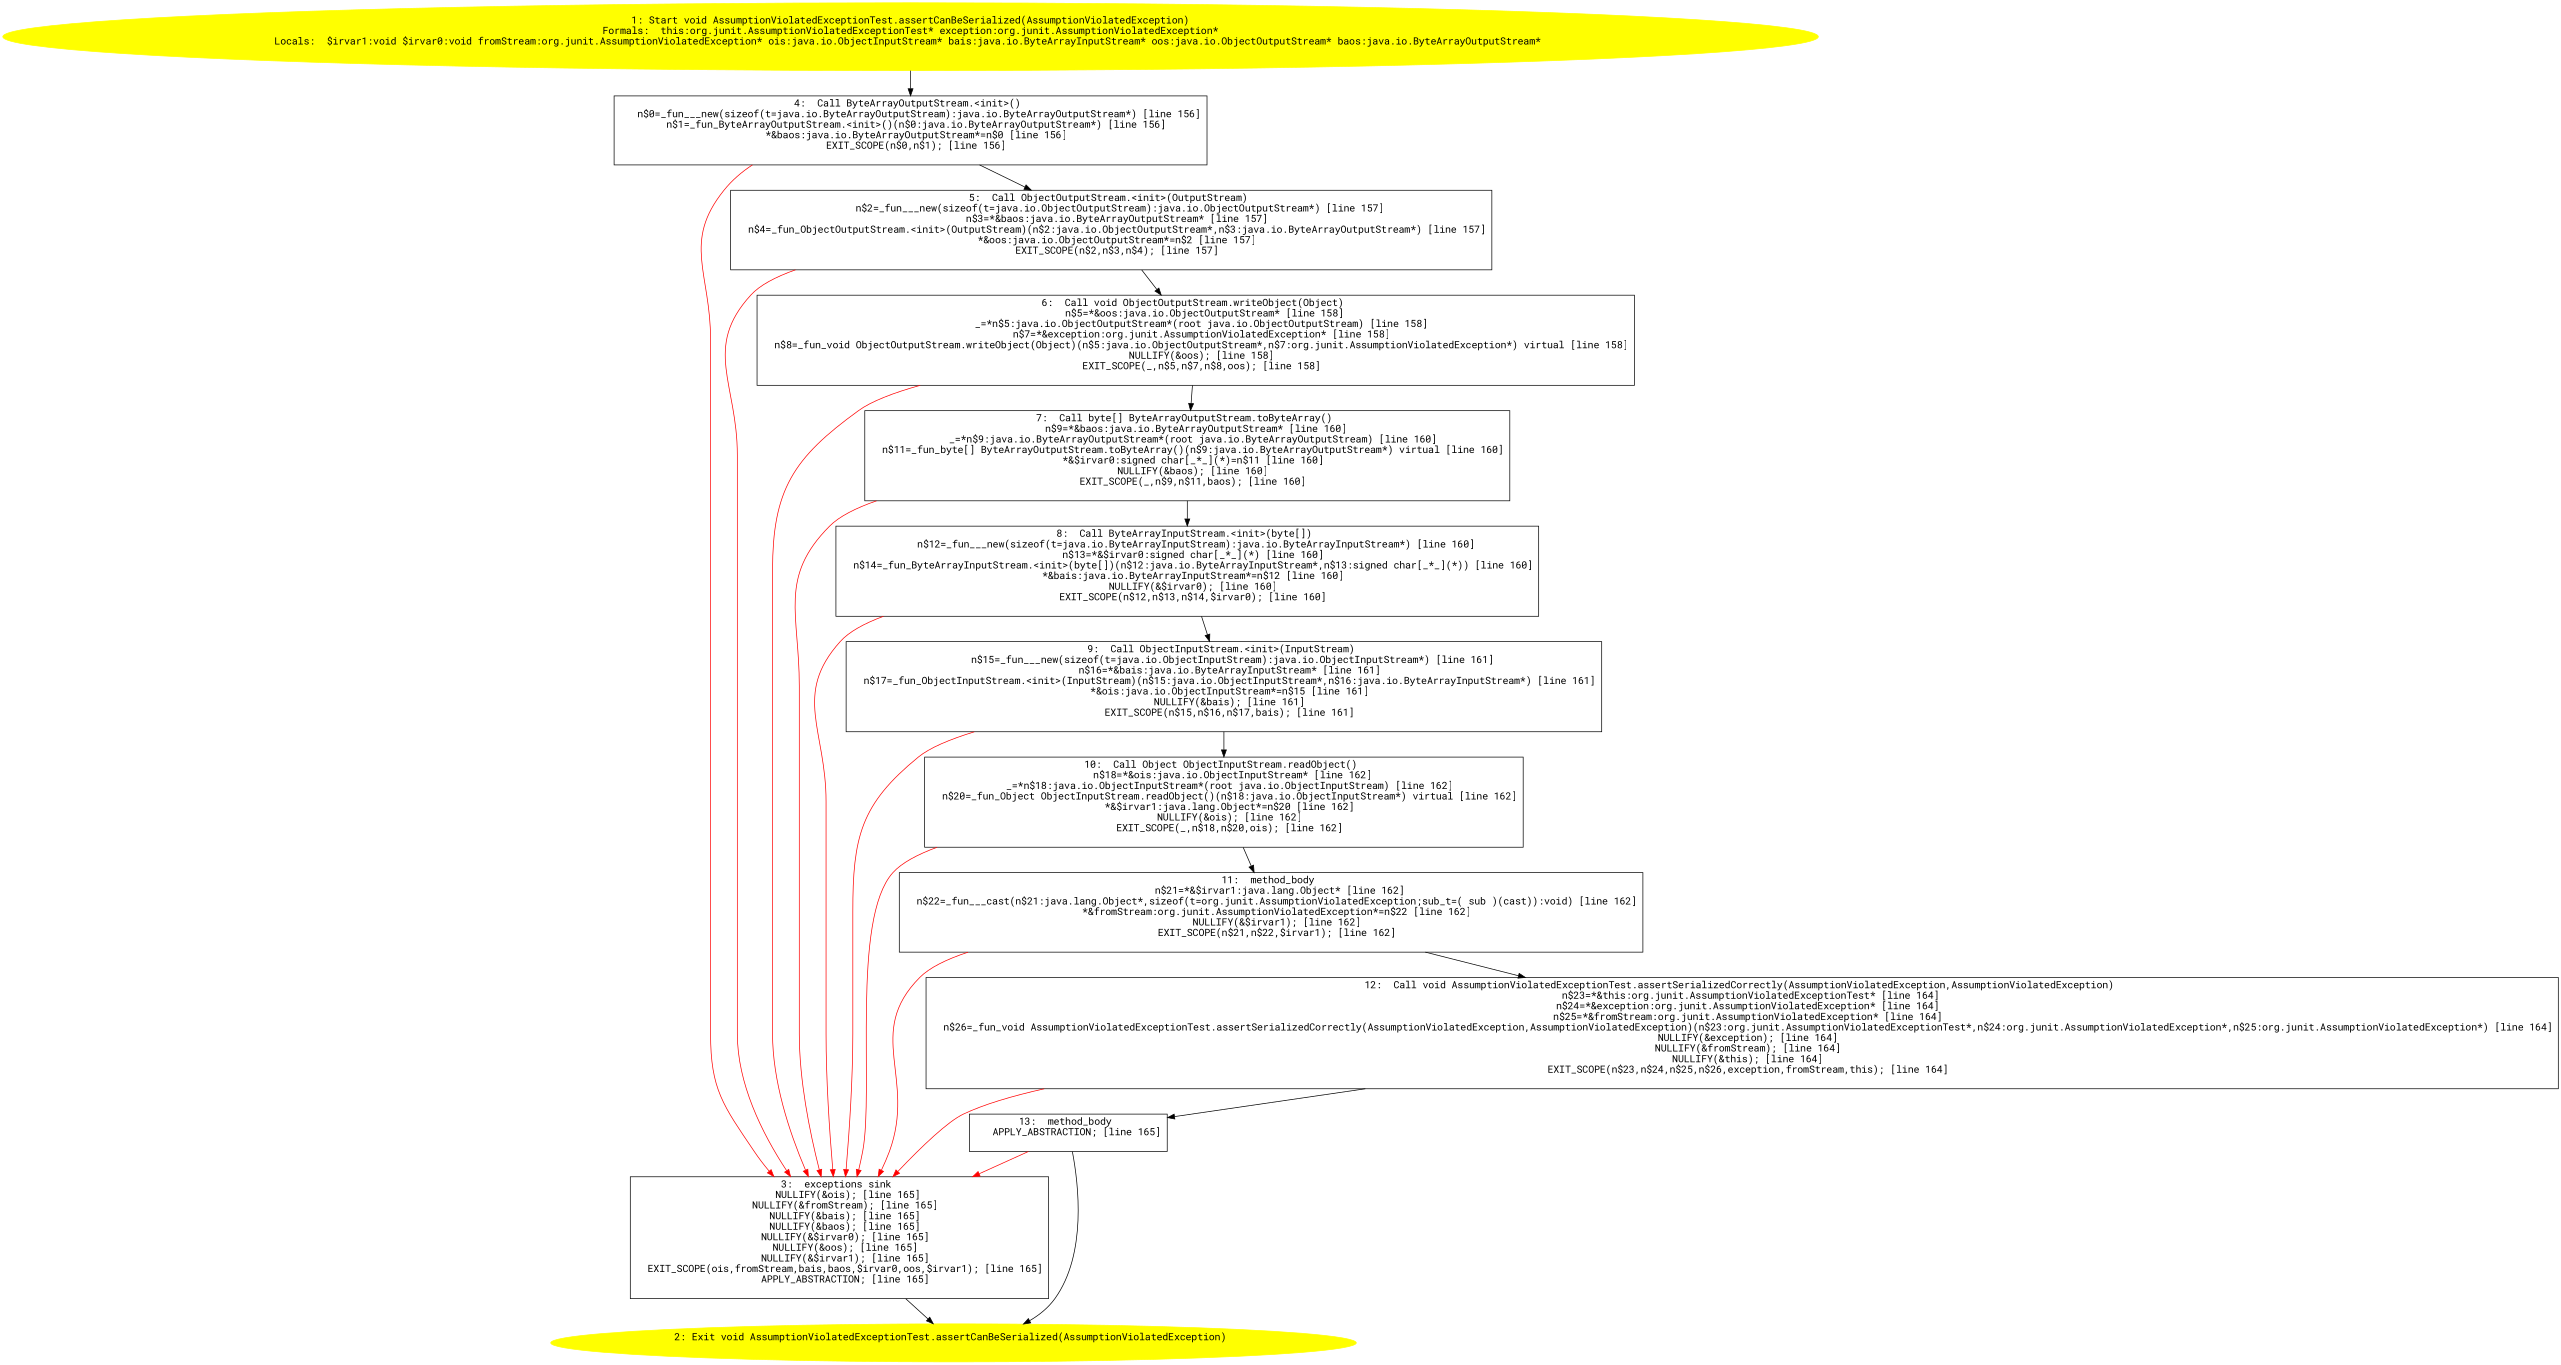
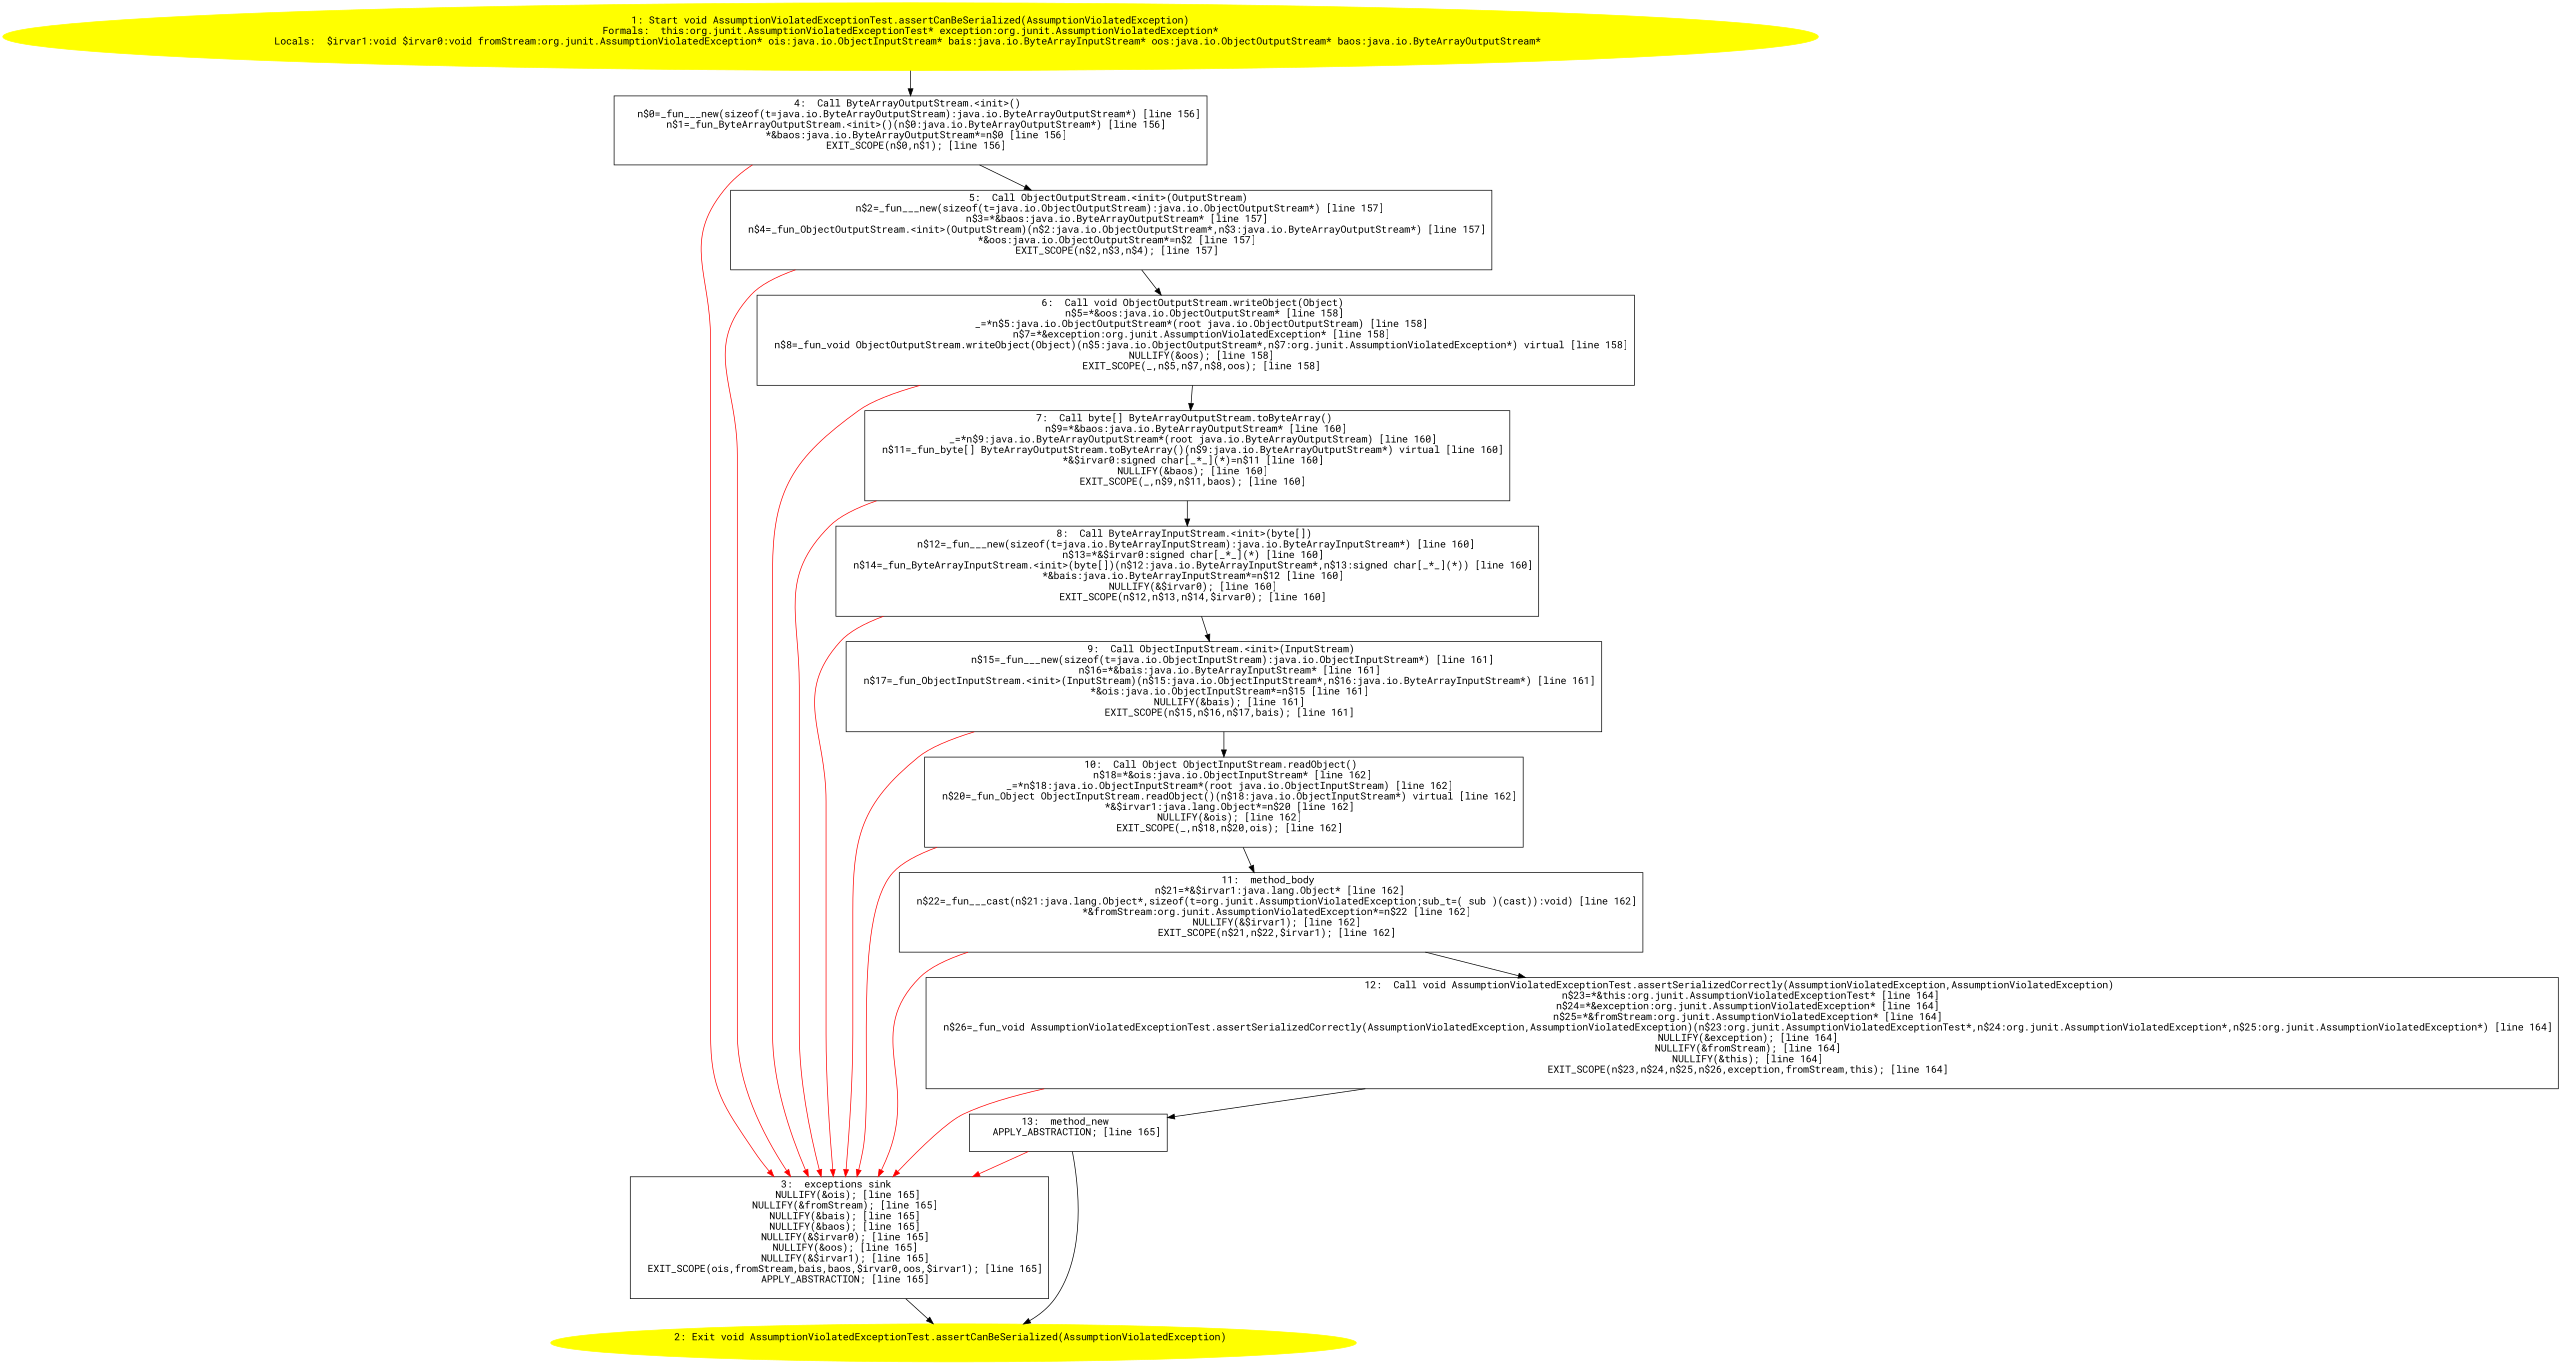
node "13:  method_body APPLY_ABSTRACTION; [line 165]": label "13:  method_body APPLY_ABSTRACTION; [line 165]" -> "13:  method_new APPLY_ABSTRACTION; [line 165]"
